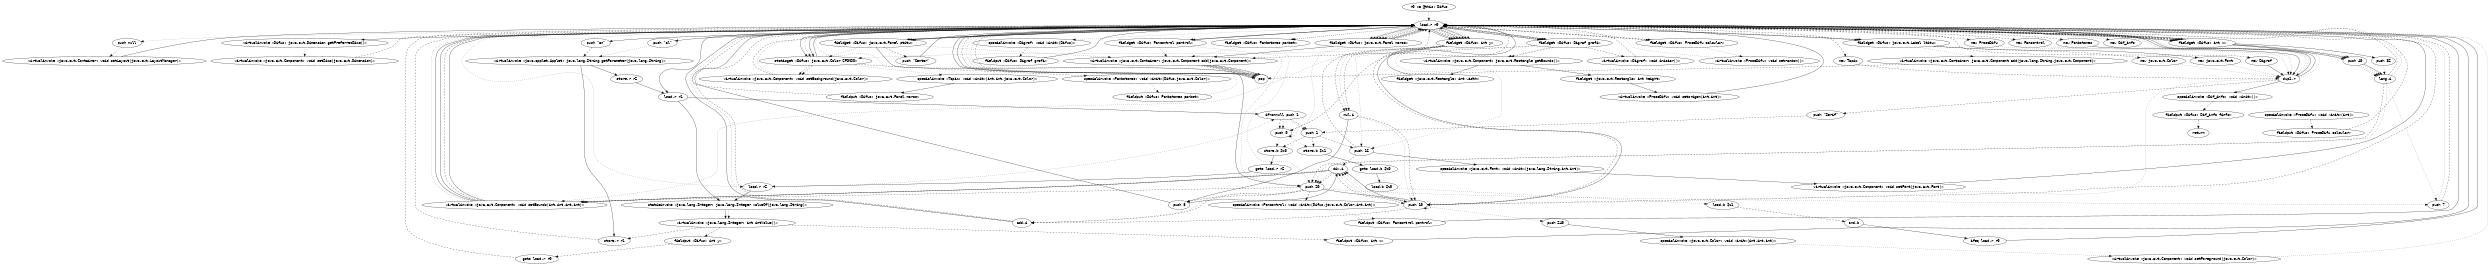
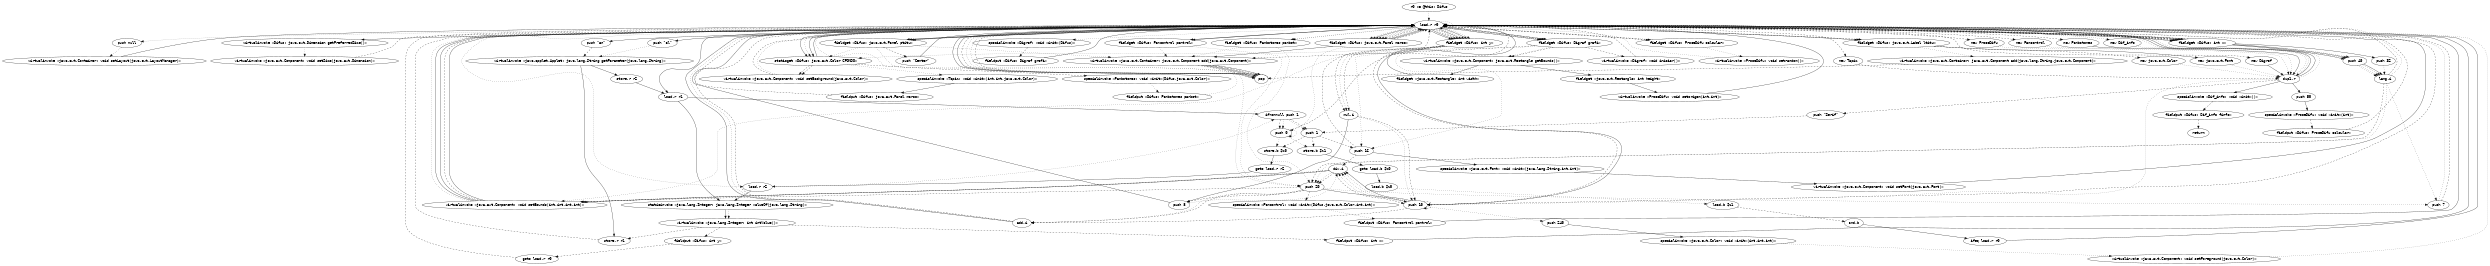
edge "fieldget <Difus: java.awt.Panel ptitu>" -> "push 20": style solid -> dotted
node "push 50": added
edge "push 8" -> "div.i": style solid -> dotted
